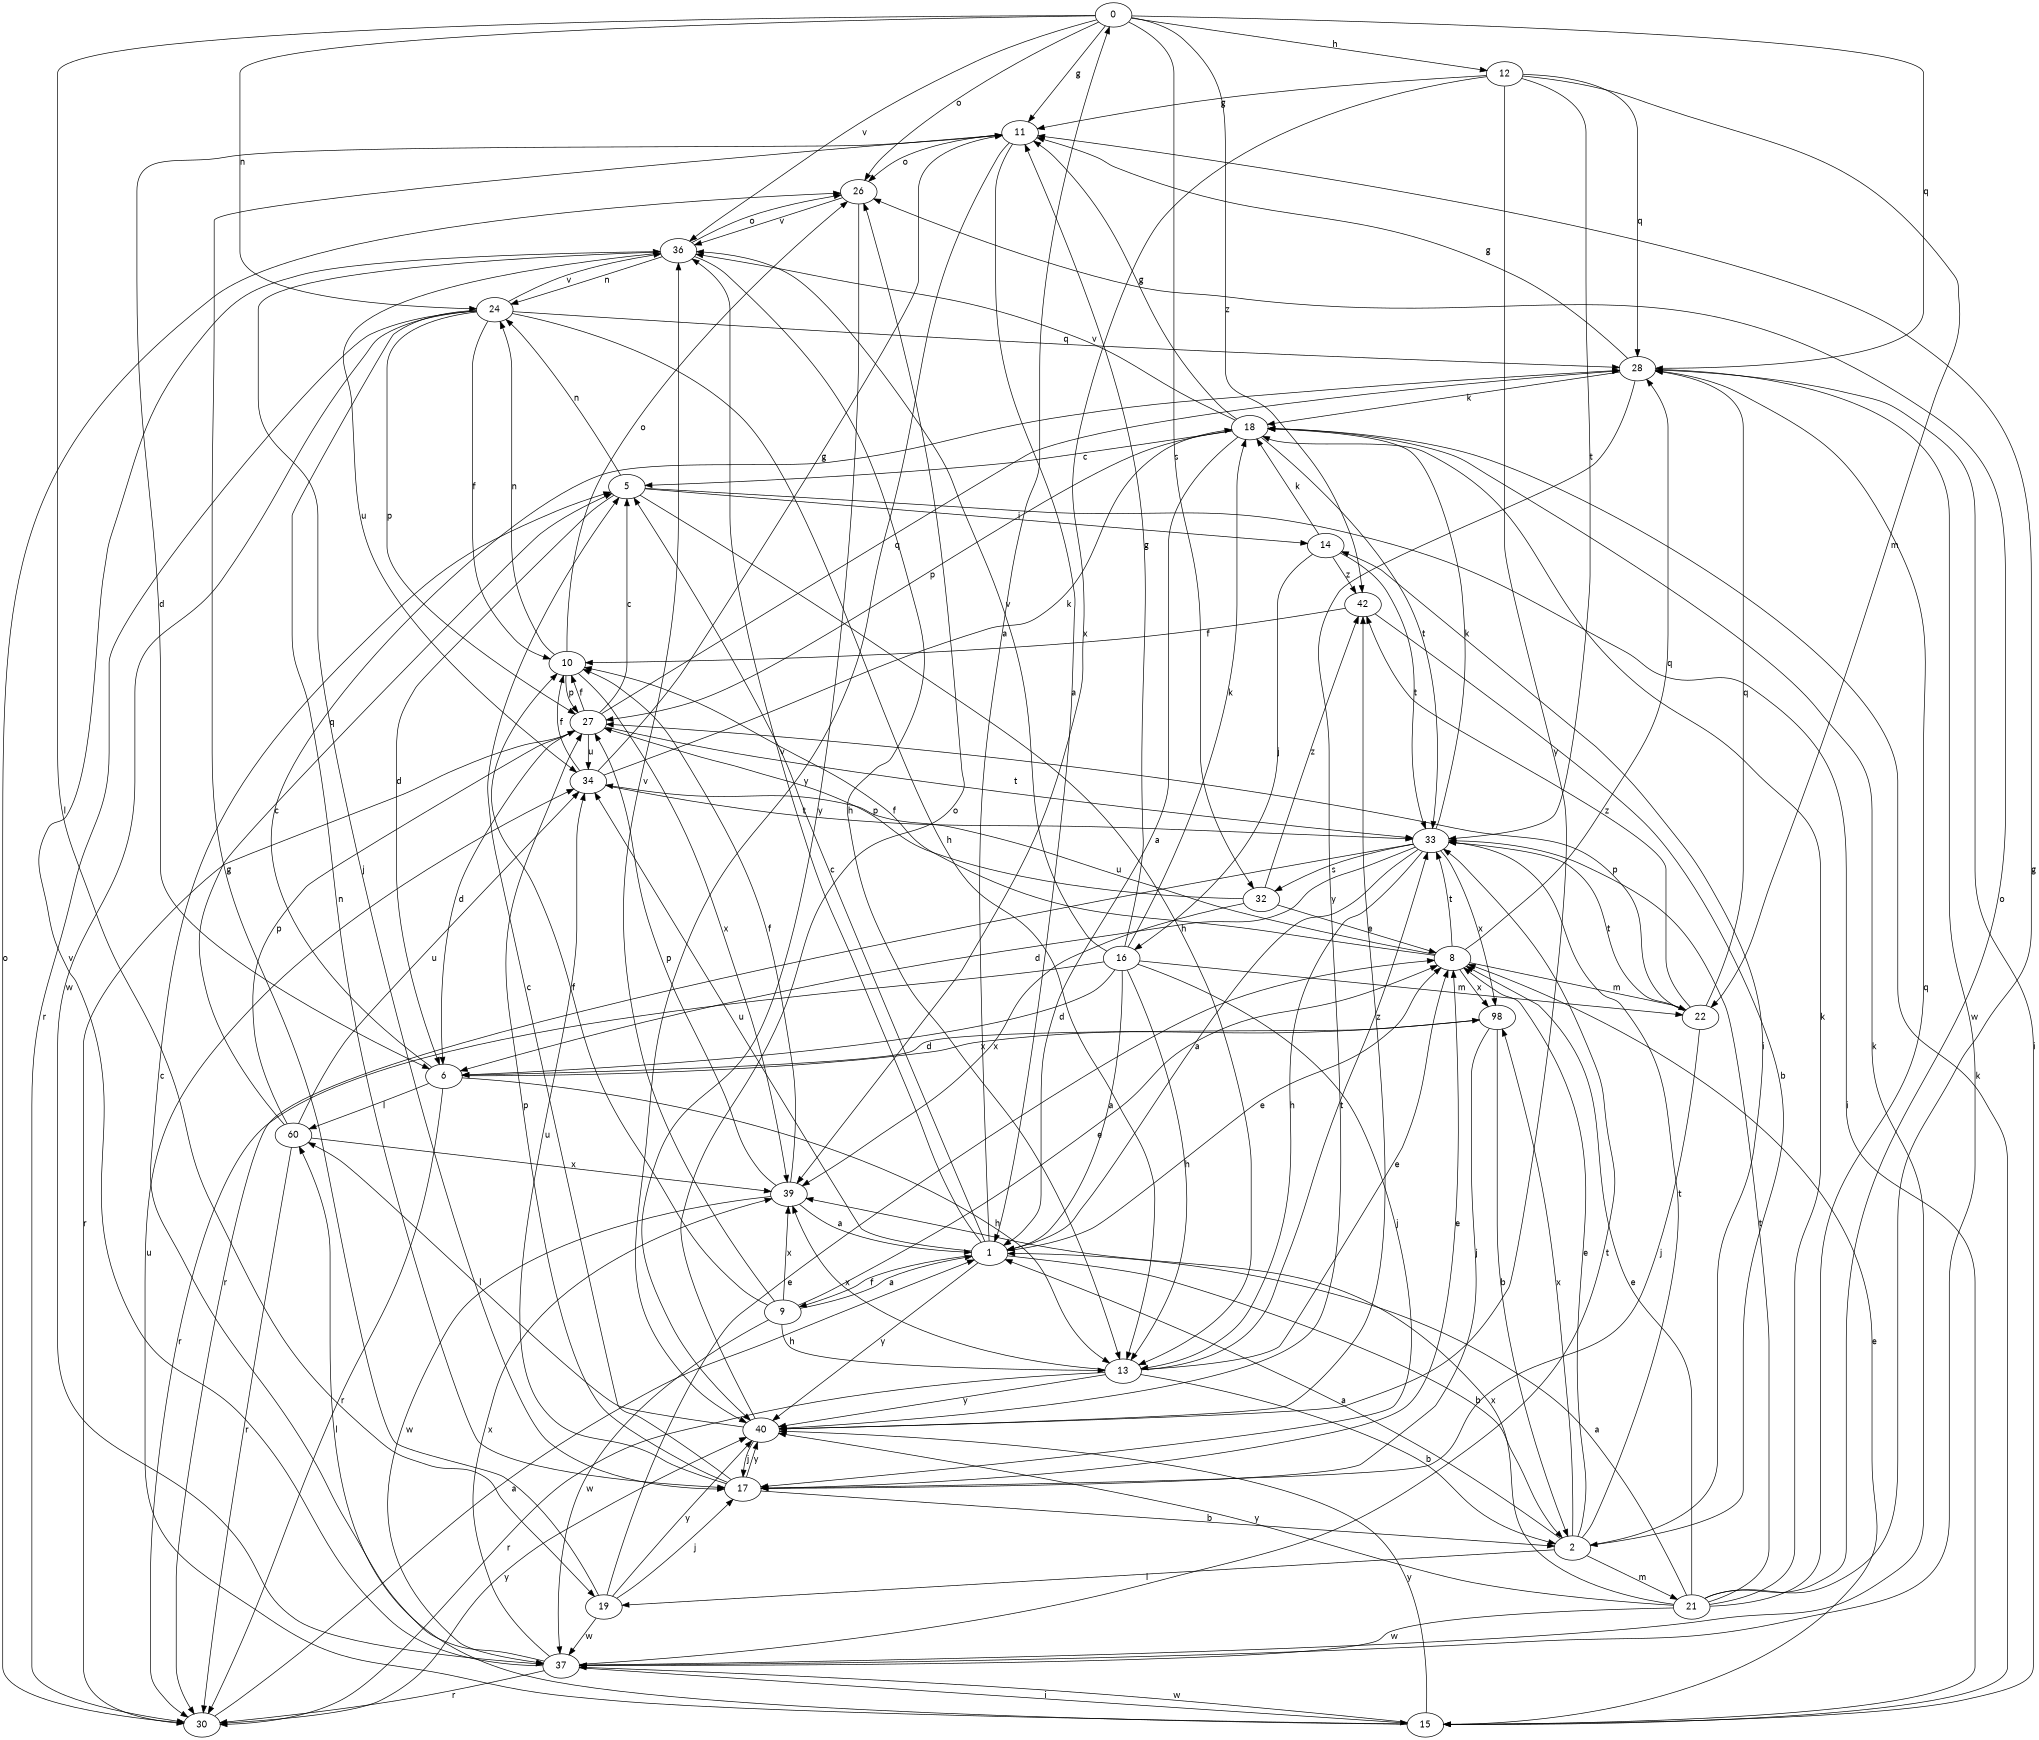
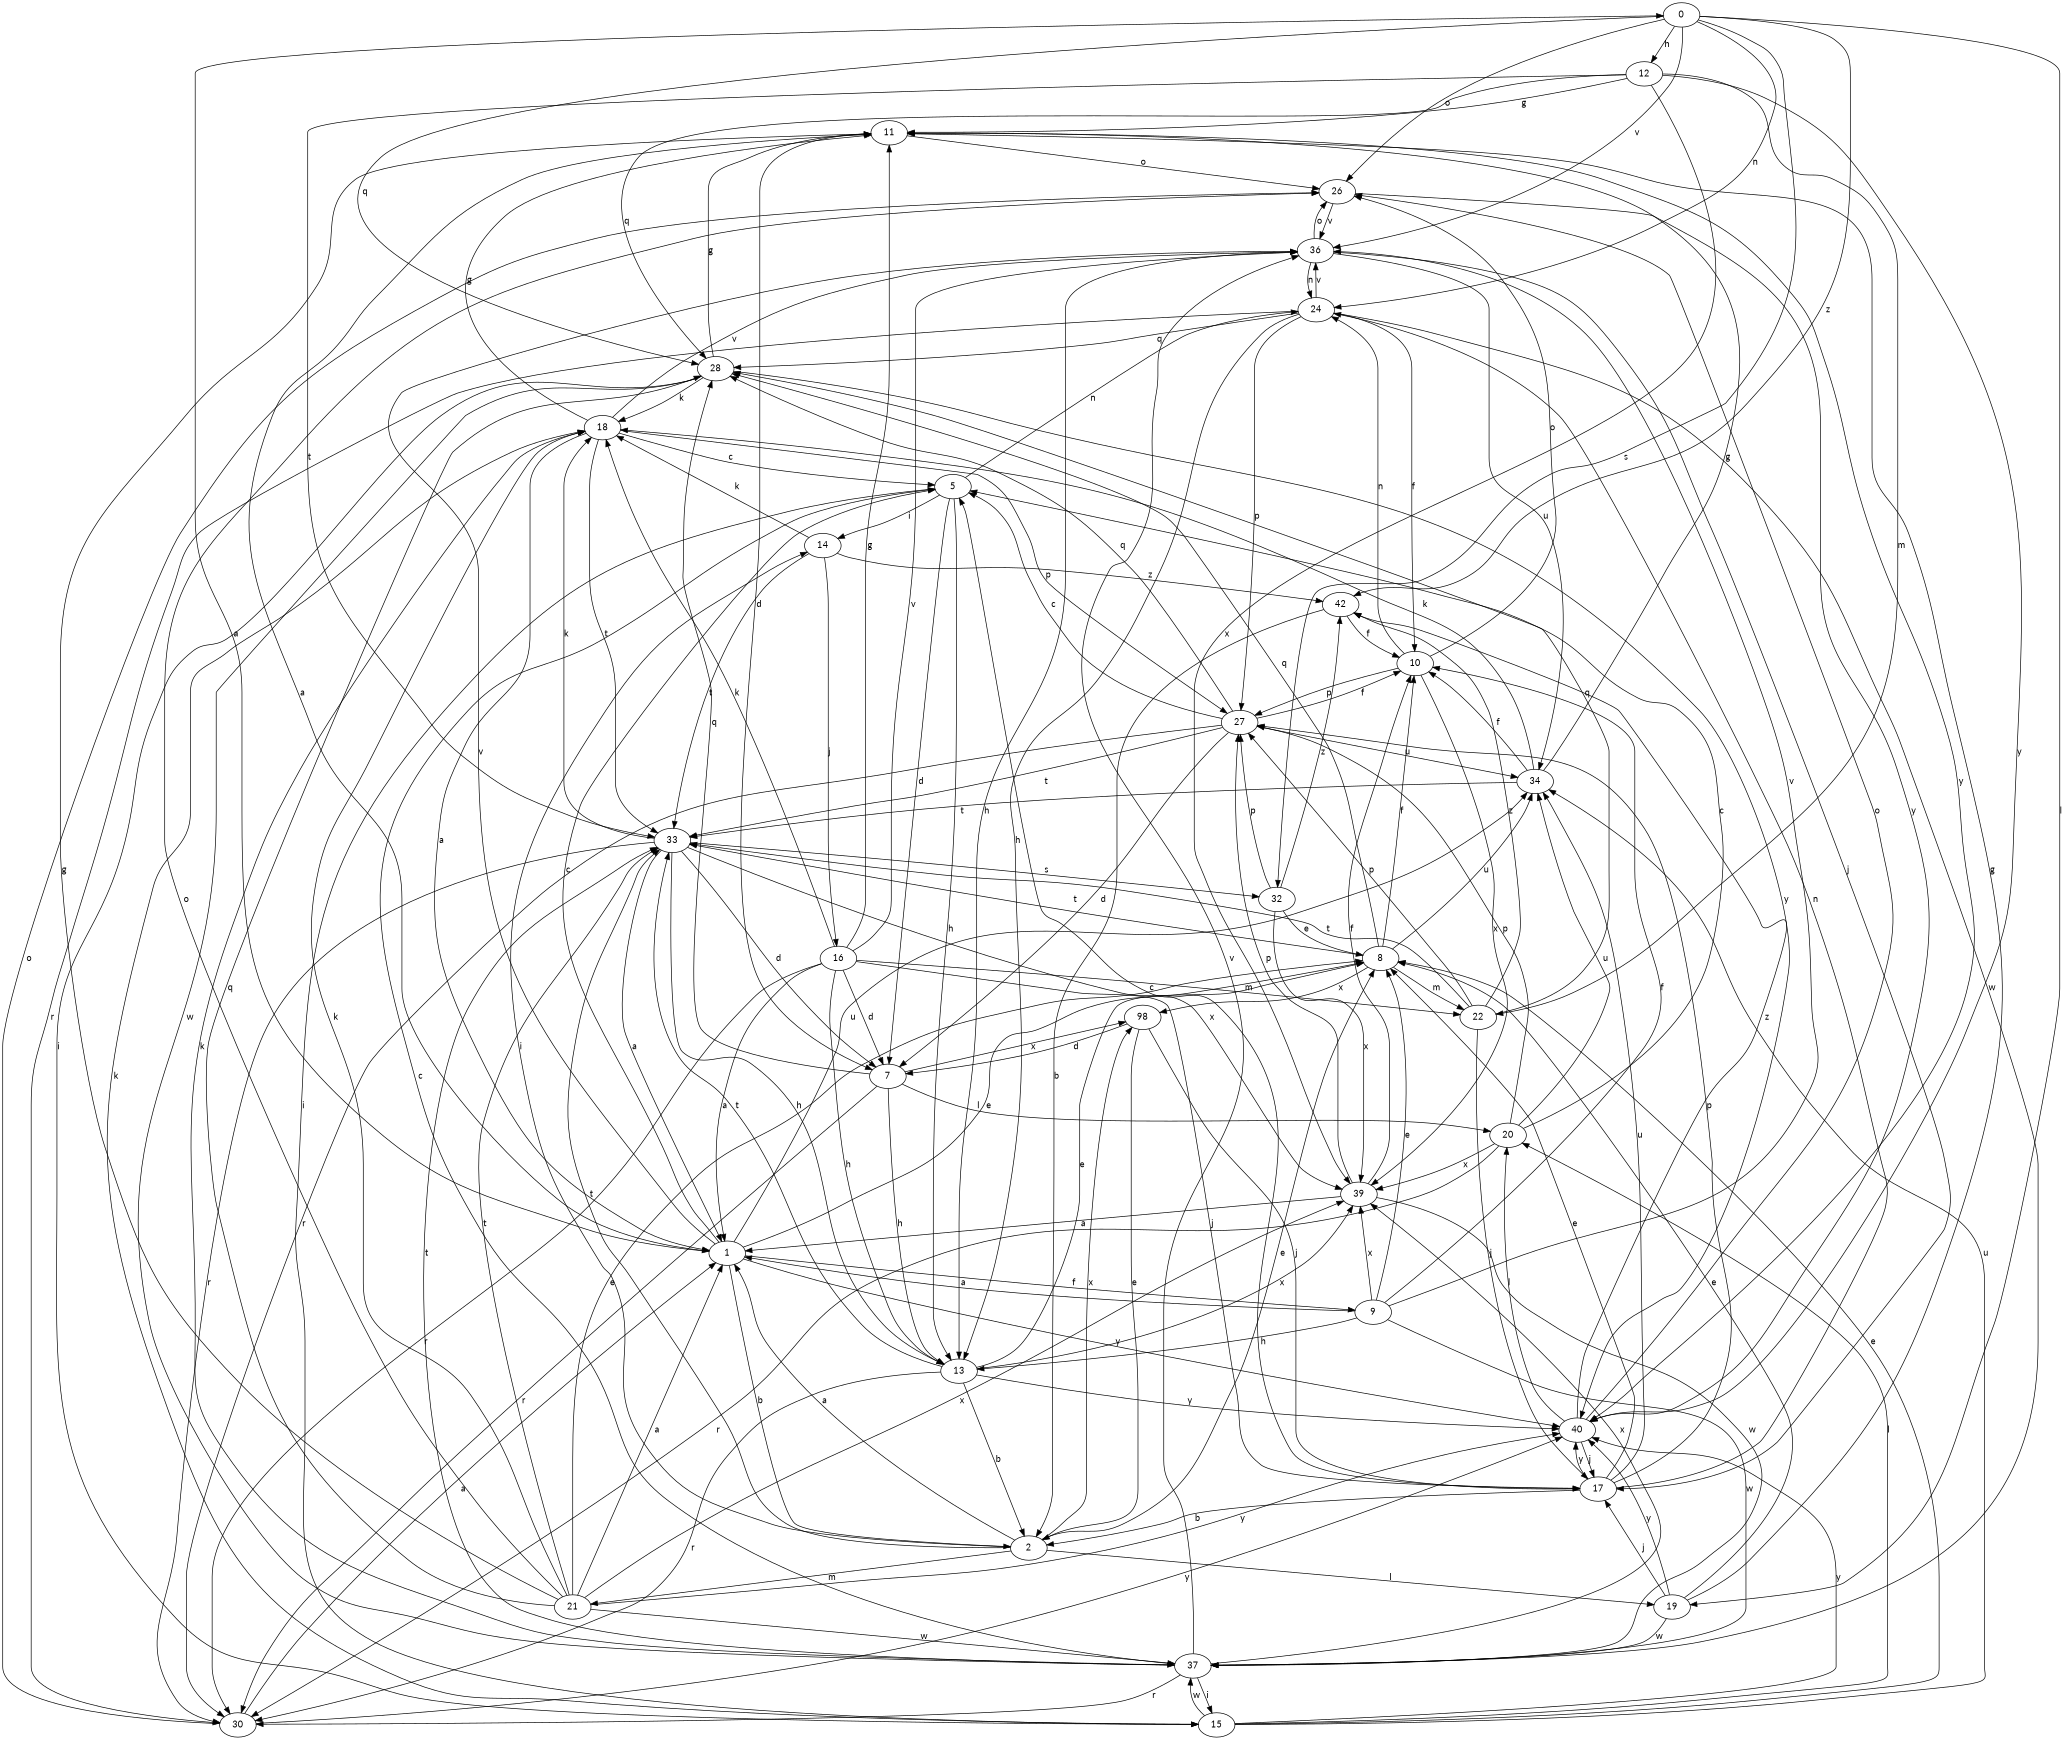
edge "0" -> "11": removed, label "g"
edge "33" -> "98": now "33" -> "39"
edge "24" -> "17": reversed
node "6": label "6" -> "7"
node "60": label "60" -> "20"
edge "98" -> "2": label "b" -> "e"
